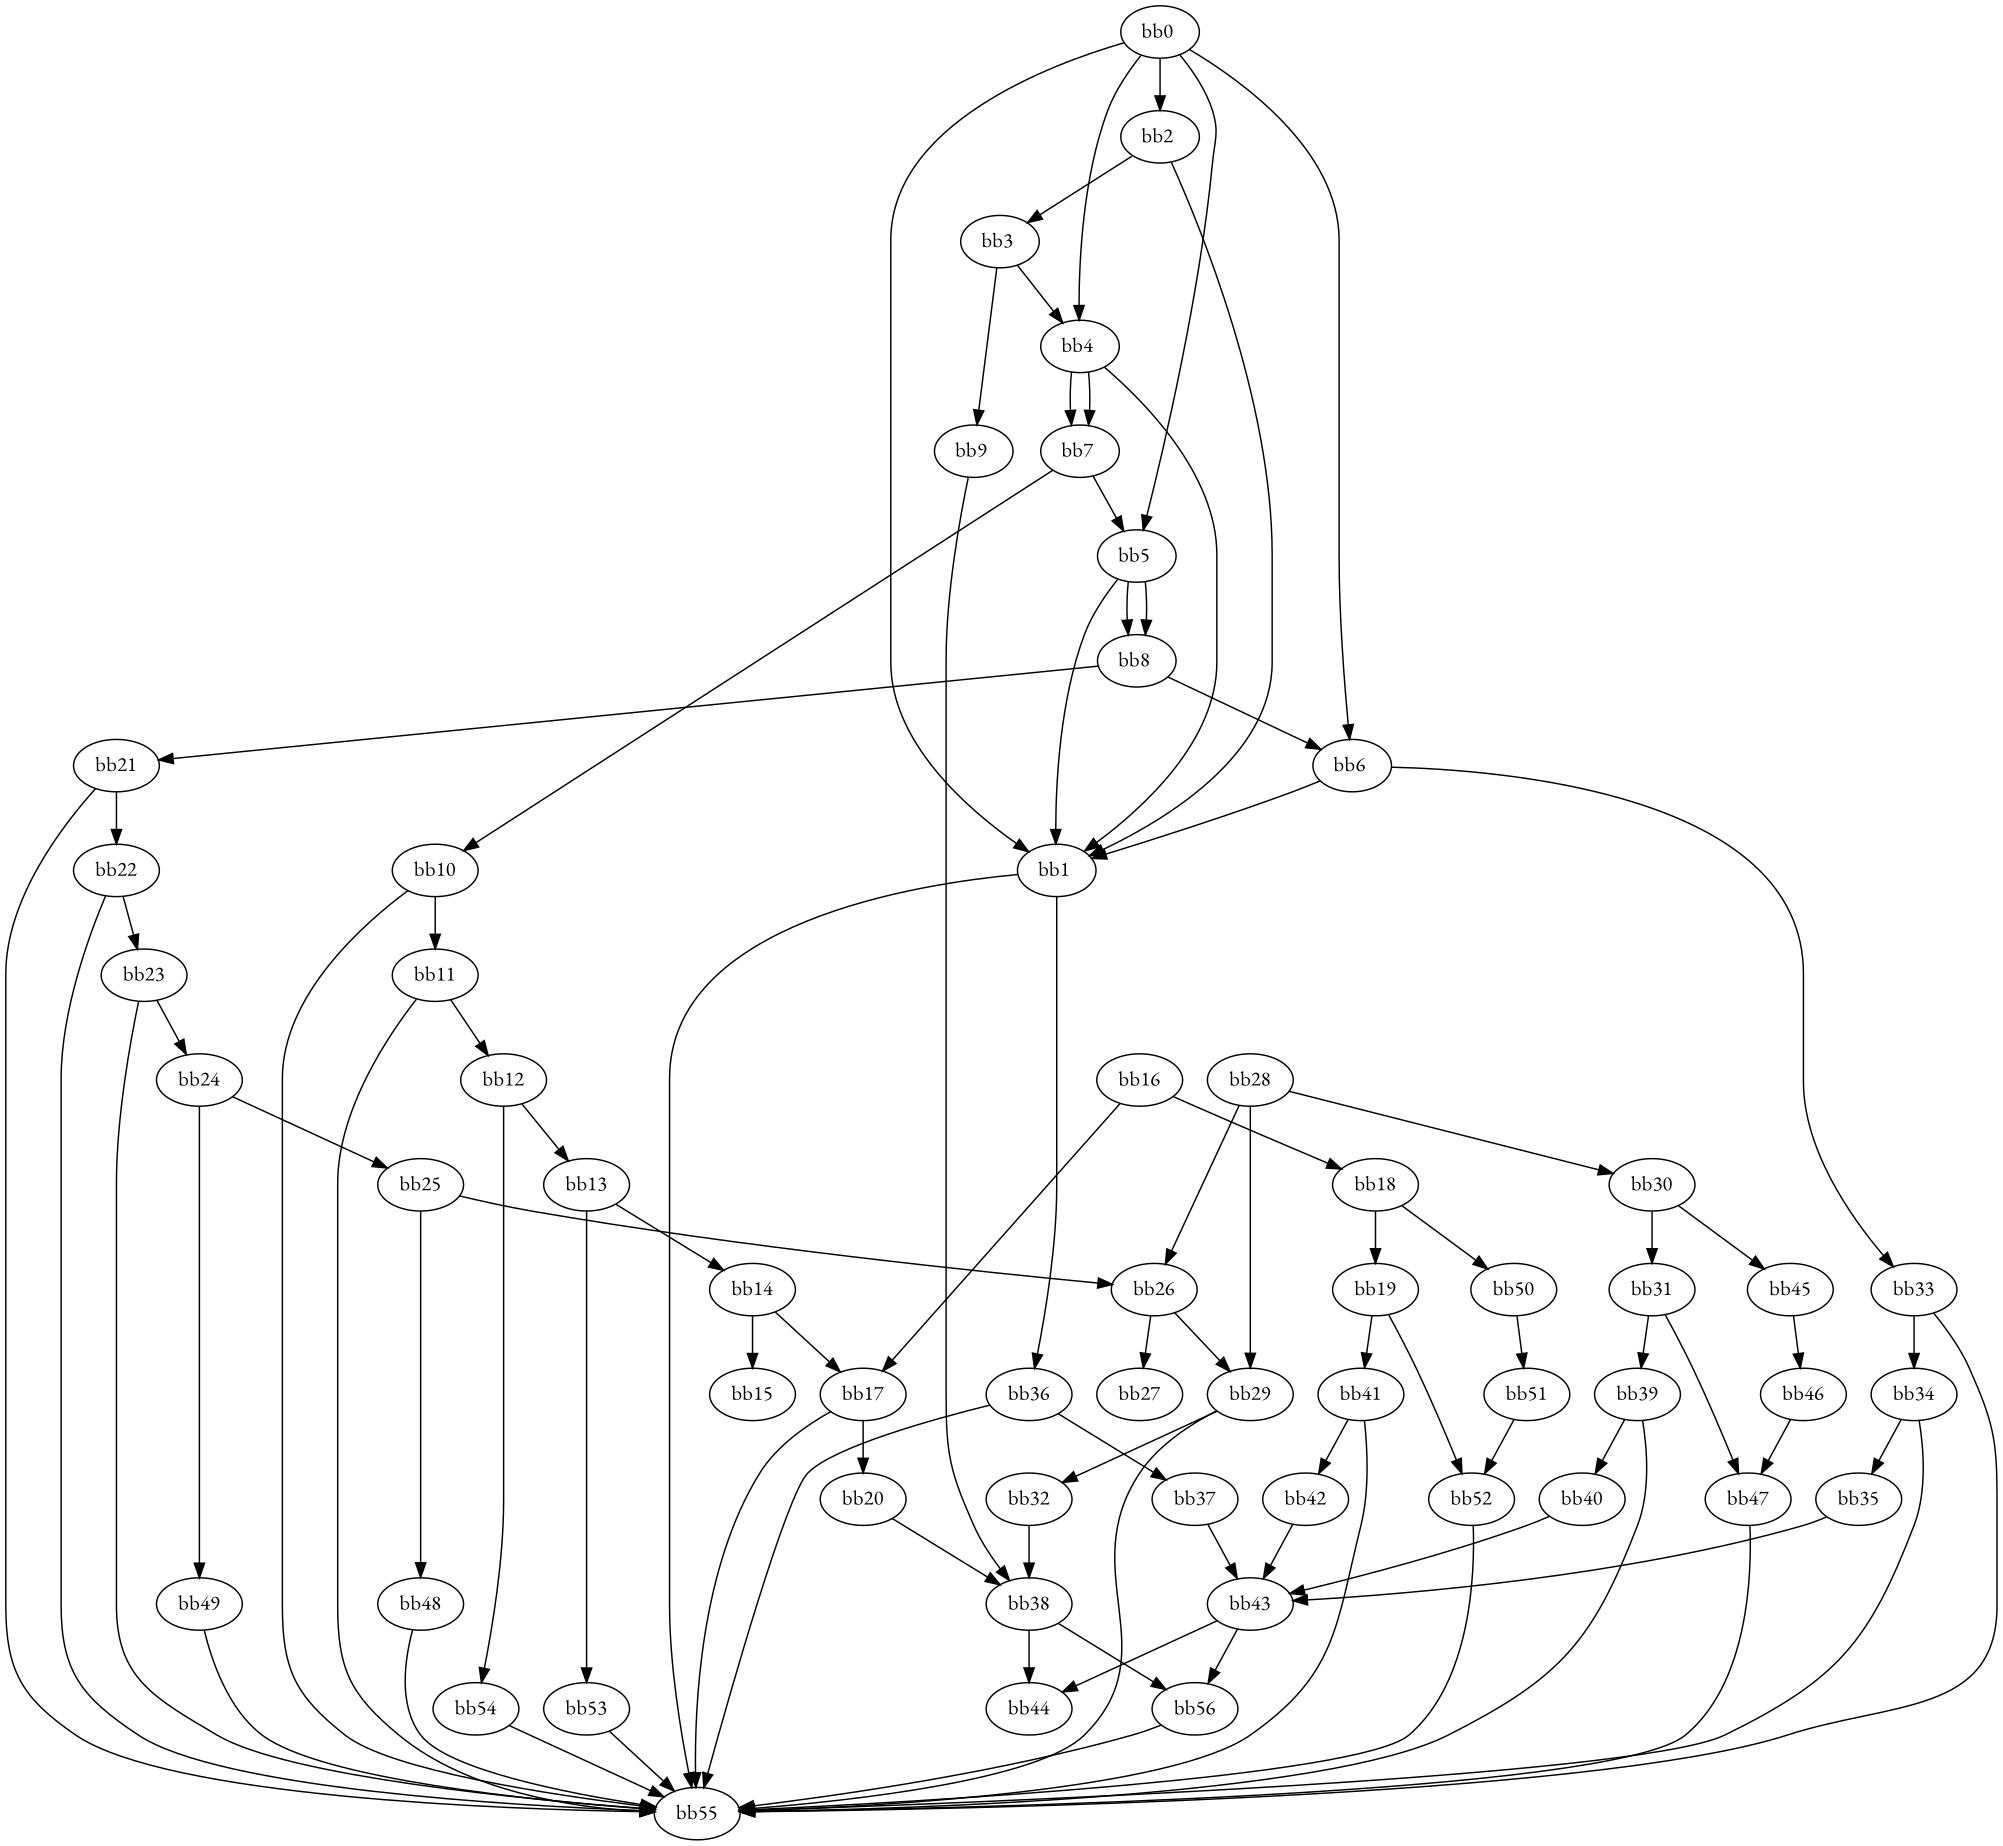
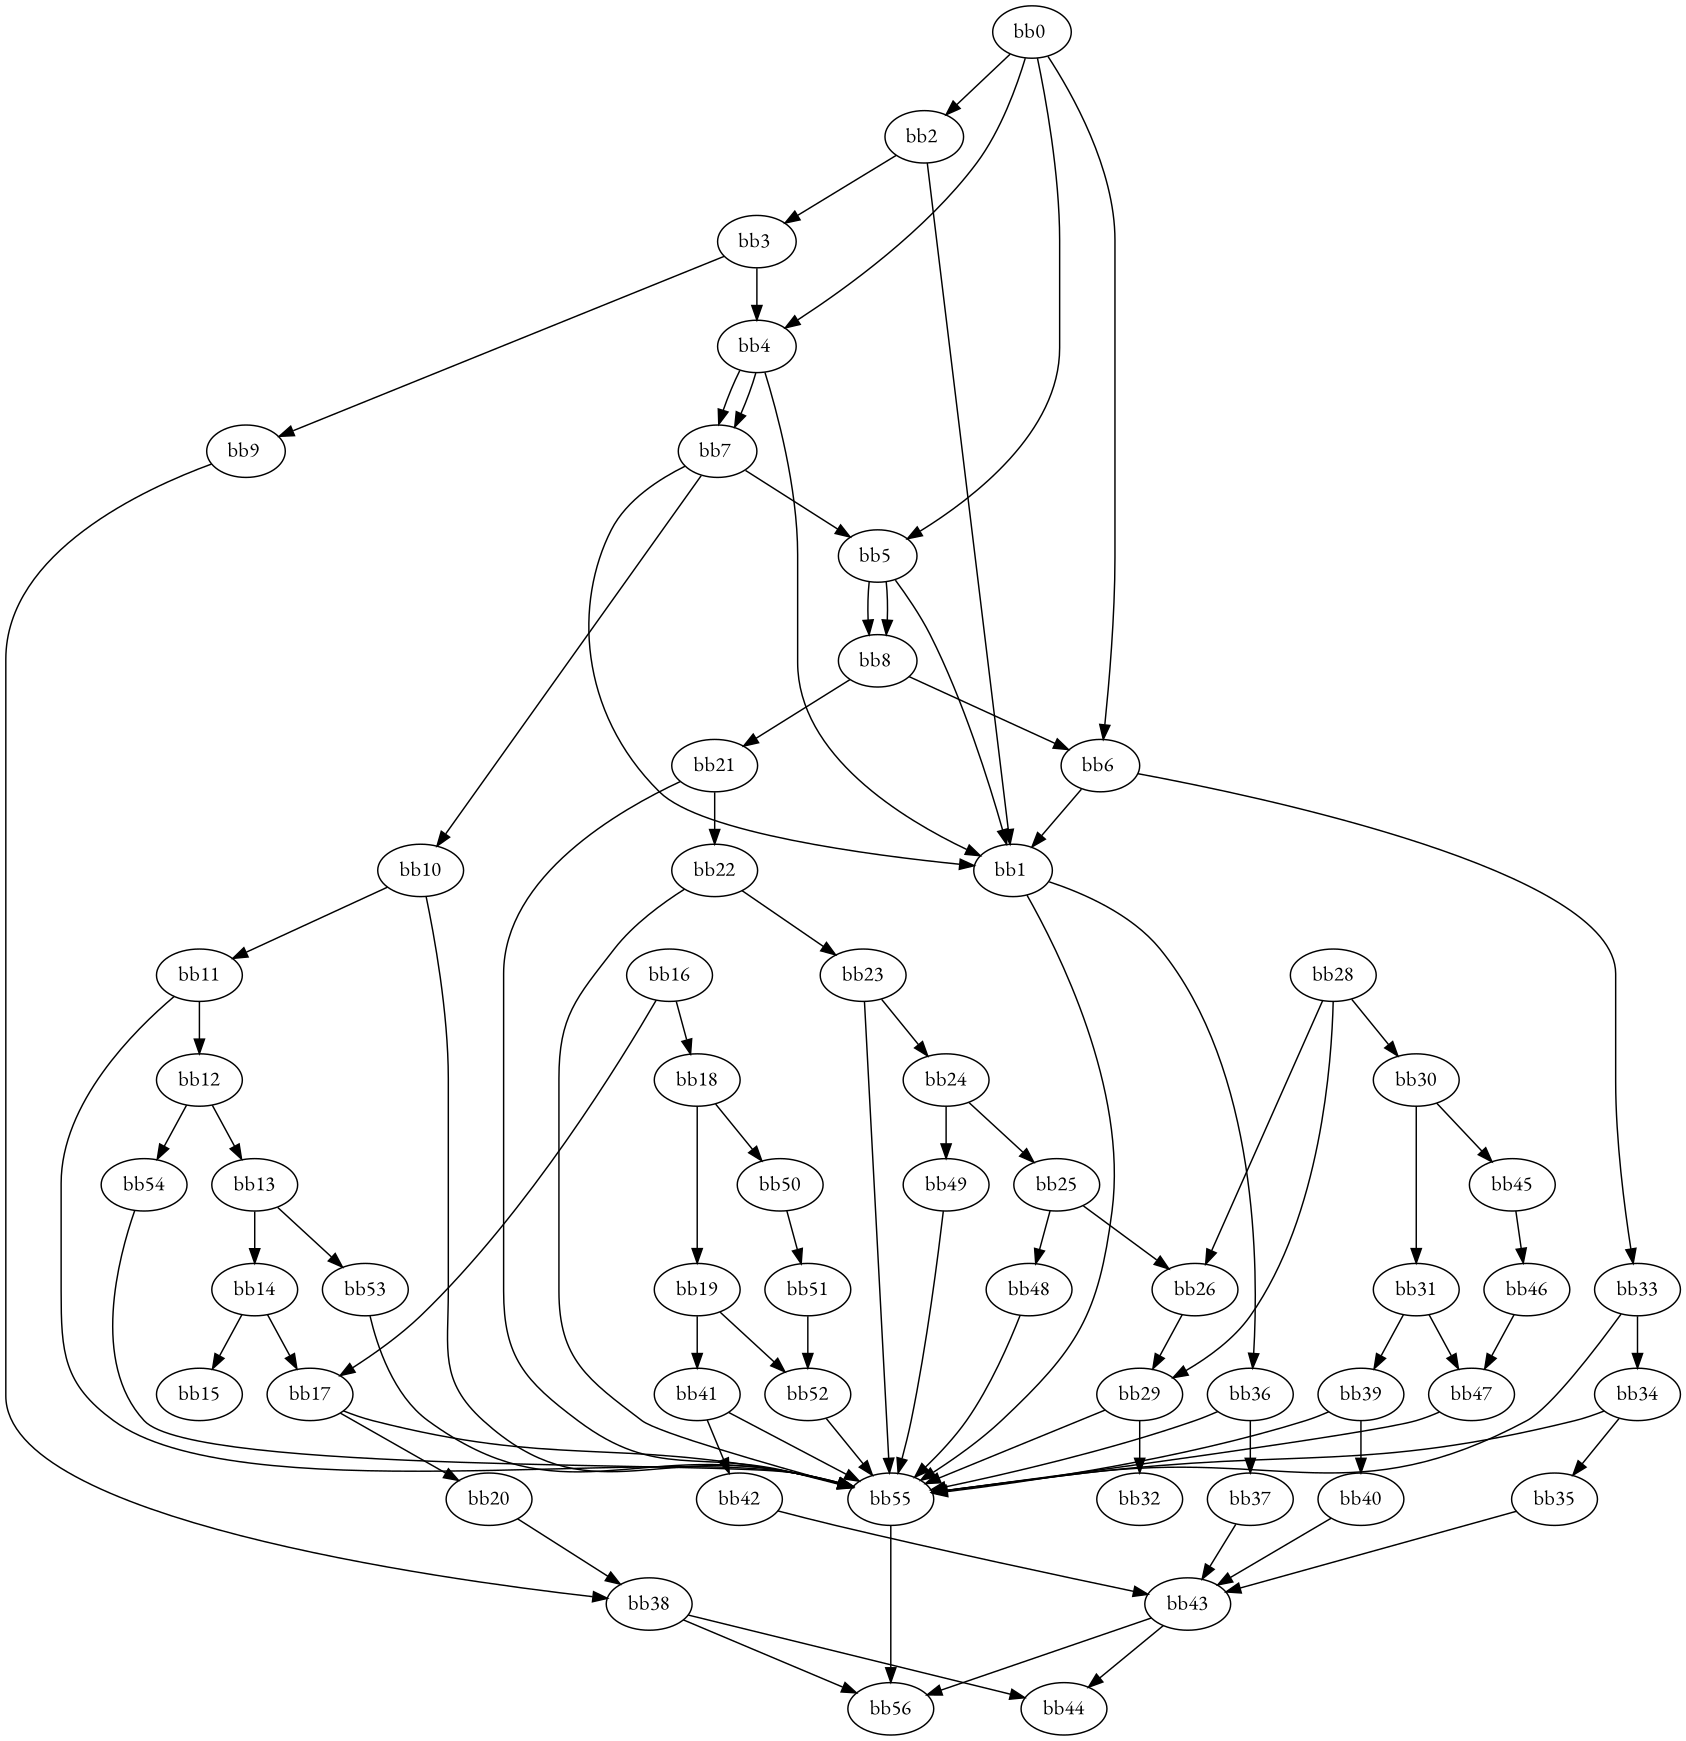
edge "bb0" -> "bb1": now "bb7" -> "bb1"
node "bb27": removed
edge "bb32" -> "bb38": removed
edge "bb56" -> "bb55": reversed
